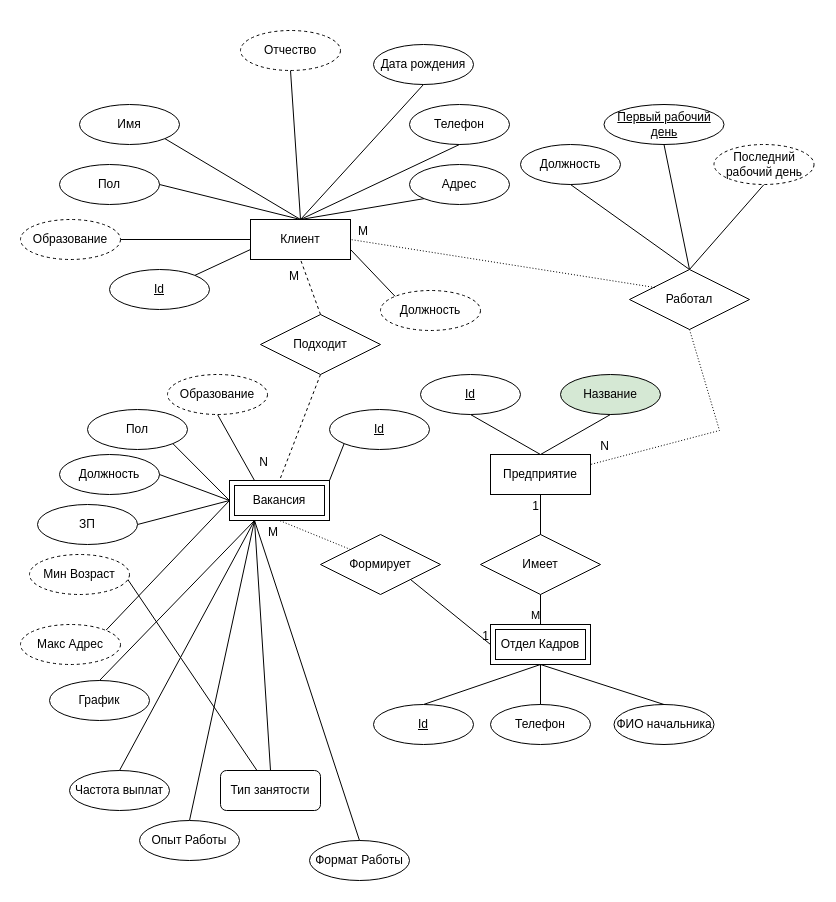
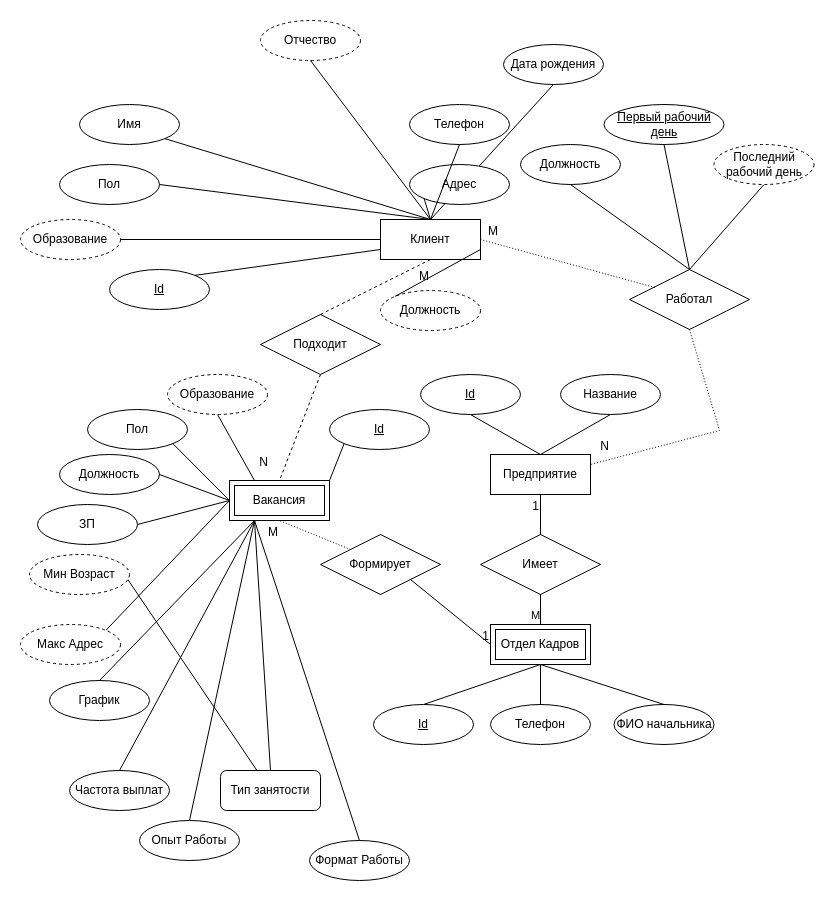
node "Отчество": moved (291, 51) -> (311, 41)
node "Дата рождения": moved (424, 65) -> (554, 65)
node "Клиент": moved (301, 240) -> (431, 240)
node "Название": fillcolor #d5e8d4 -> #ffffff
